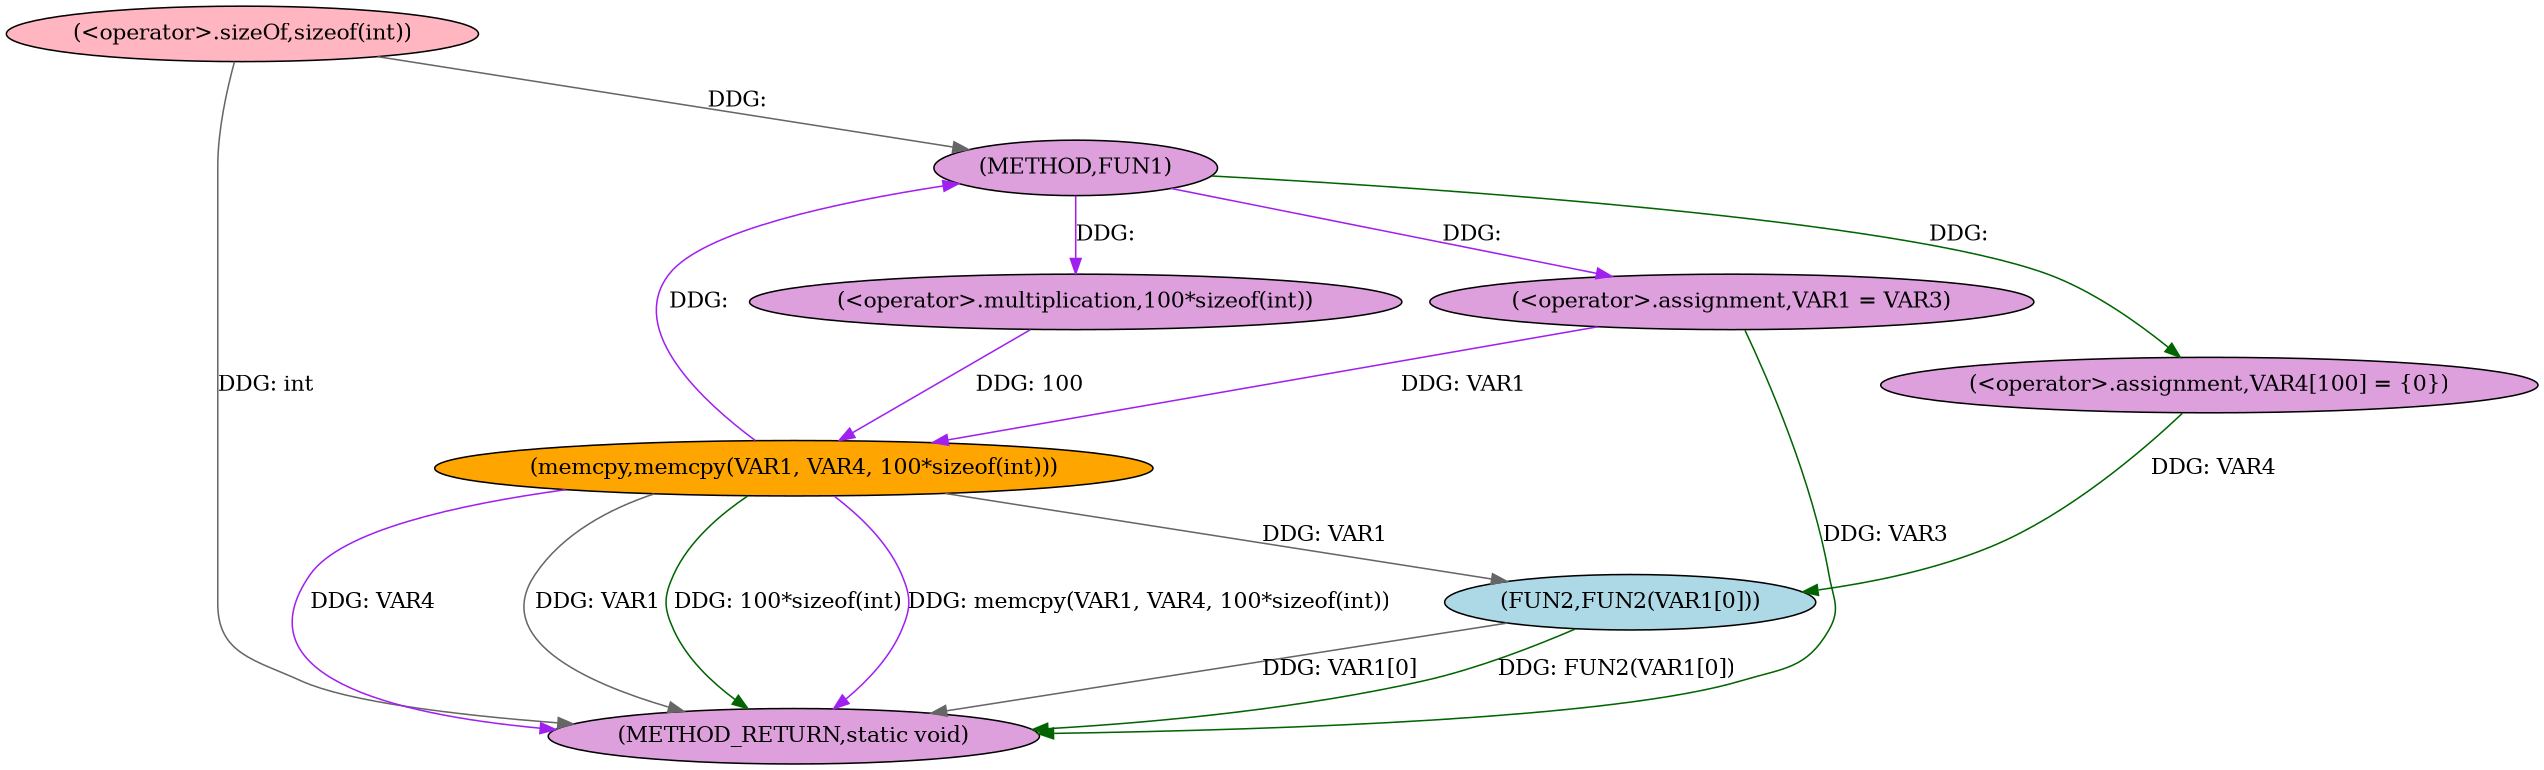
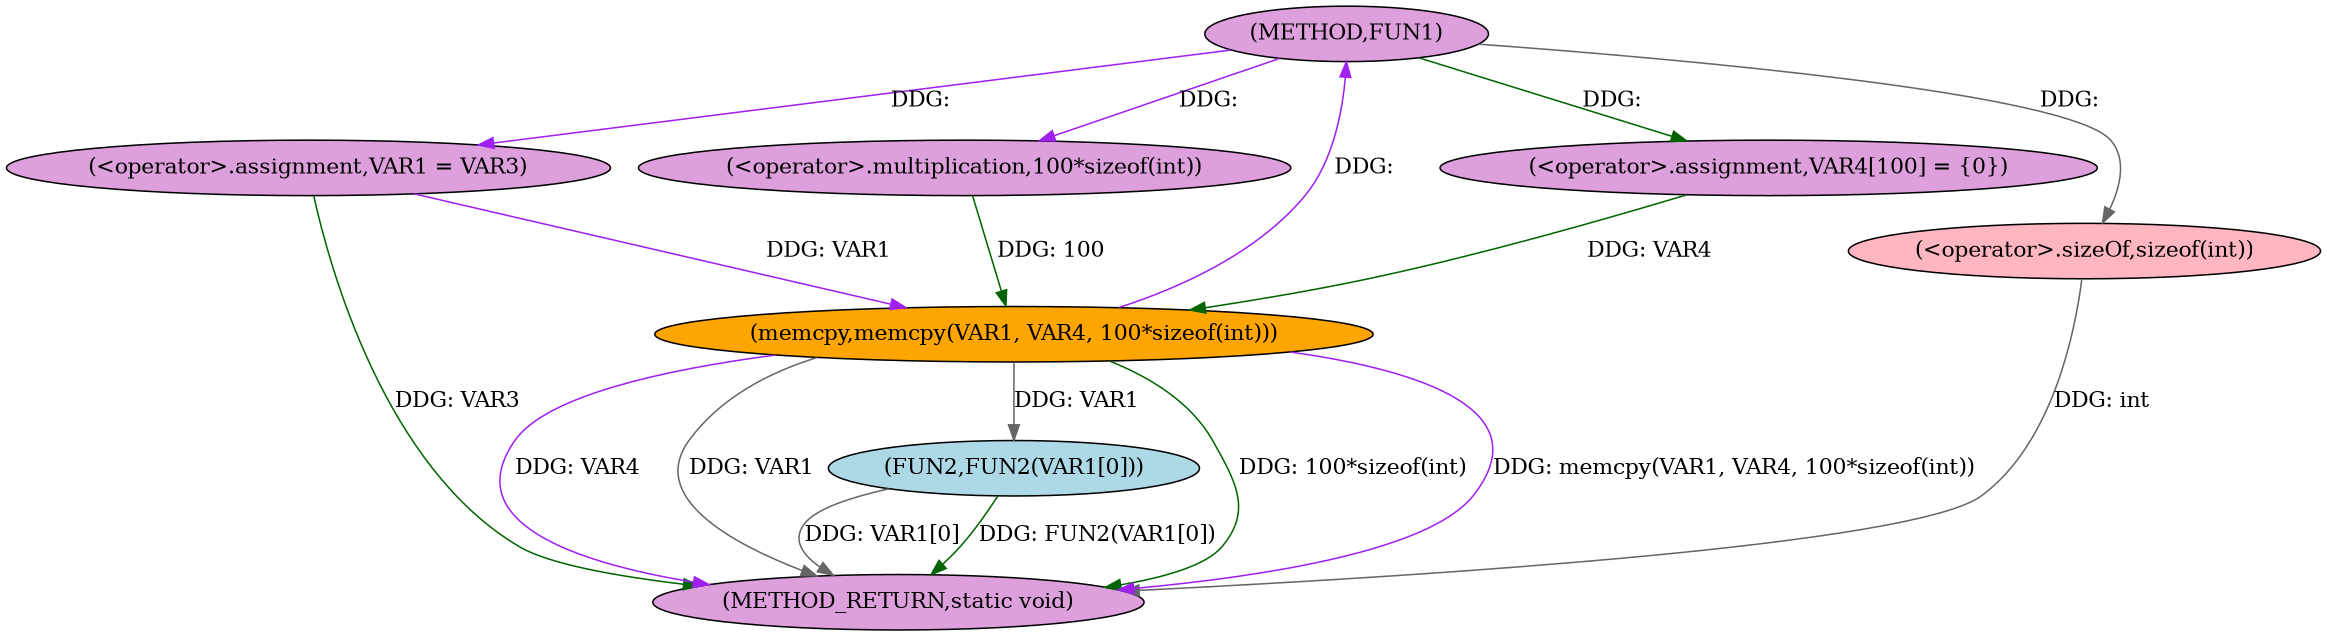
edge "(<operator>.sizeOf,sizeof(int))" -> "(METHOD,FUN1)": reversed
edge "(<operator>.multiplication,100*sizeof(int))" -> "(memcpy,memcpy(VAR1, VAR4, 100*sizeof(int)))": color purple -> darkgreen
edge "(<operator>.assignment,VAR4[100] = {0})" -> "(FUN2,FUN2(VAR1[0]))": now "(<operator>.assignment,VAR4[100] = {0})" -> "(memcpy,memcpy(VAR1, VAR4, 100*sizeof(int)))"
